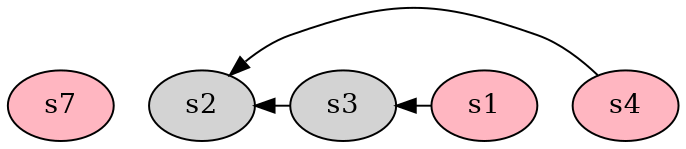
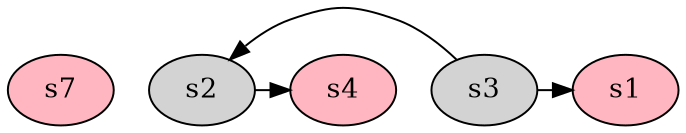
edge "s4" -> "s2": reversed
edge "s1" -> "s3": reversed
